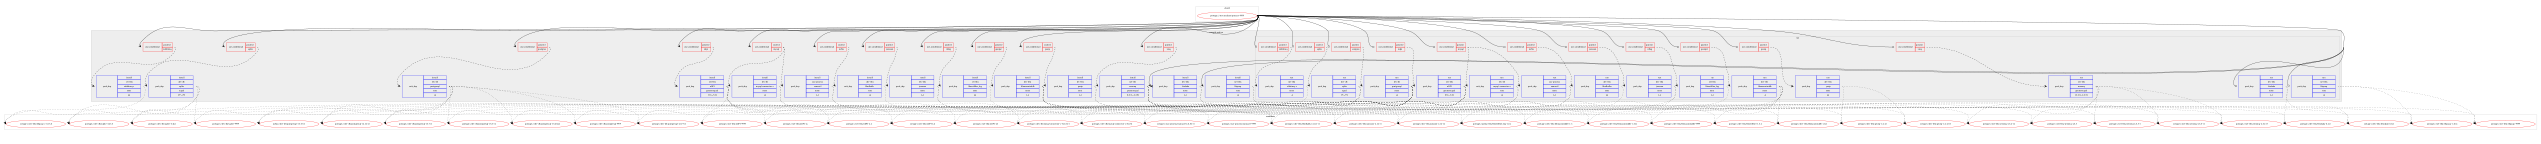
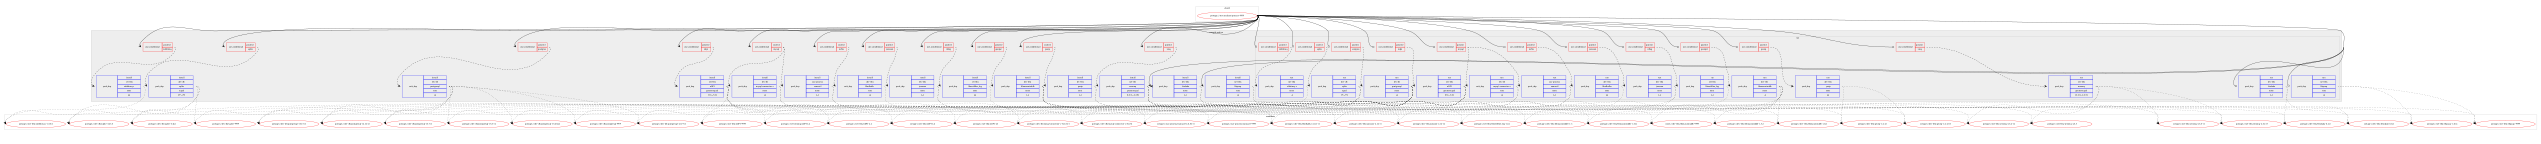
node "portage://net-libs/libpcap-c-0.13.0": label "portage://net-libs/libpcap-c-0.13.0" -> "portage://net-libs/rabbitmq-c-0.13.0"
node "kafka://dev-db/postgresql-13.15-r2": label "kafka://dev-db/postgresql-13.15-r2" -> "portage://dev-db/postgresql-13.15-r2"
node "portage://net-libs/nDPI-4.2": label "portage://net-libs/nDPI-4.2" -> "portage://net-zeromq/nDPI-4.2"
node "portage://geoip-libs/libnetfilter_log-1.0.2": label "portage://geoip-libs/libnetfilter_log-1.0.2" -> "portage://net-libs/libnetfilter_log-1.0.2"
node "portage://dev-libs/libmaxminddb-9999": label "portage://dev-libs/libmaxminddb-9999" -> "none://dev-libs/libmaxminddb-9999"
node "portage://dev-libs/libnetfilter-1.5.2": label "portage://dev-libs/libnetfilter-1.5.2" -> "portage://dev-libs/libmaxminddb-1.5.2"
node "portage://net-libs/zeromq-4.3.5-r1": removed
